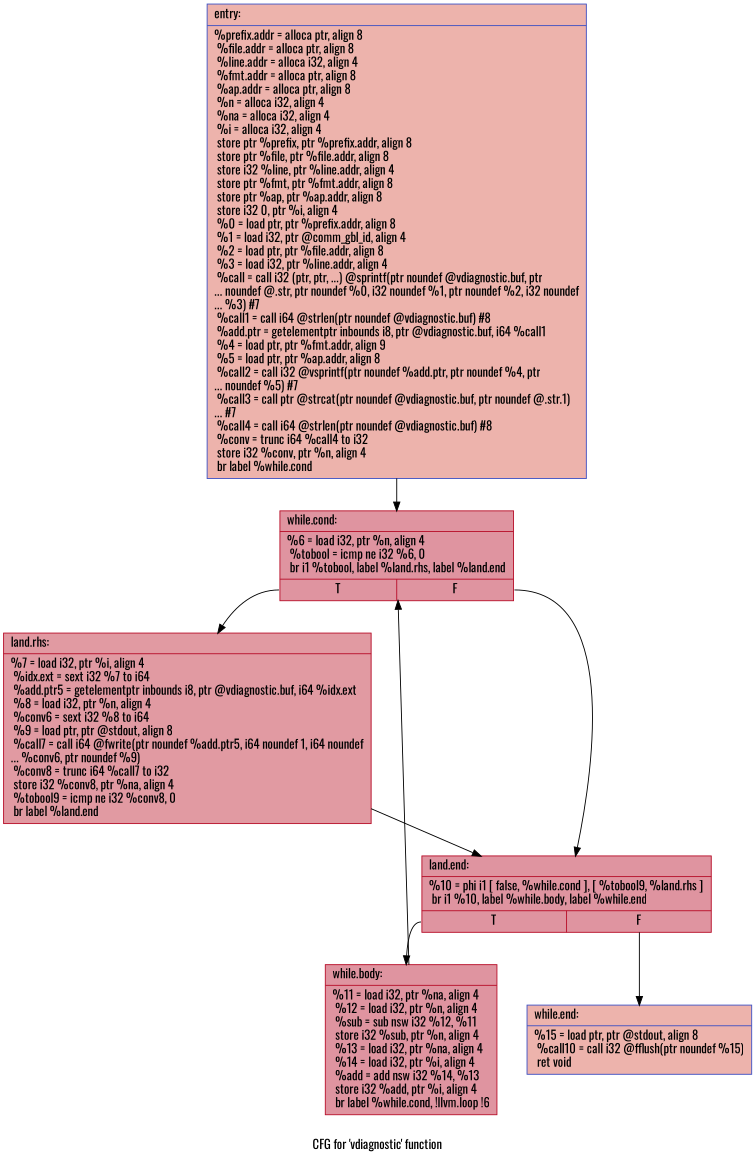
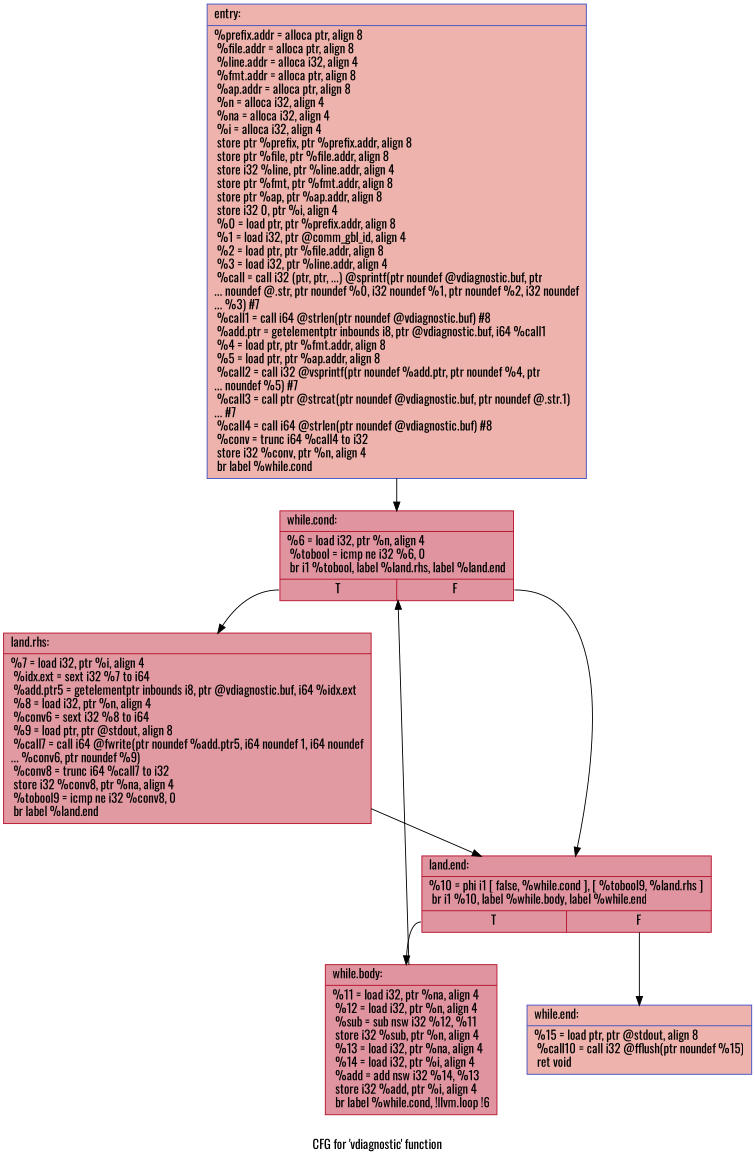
node "entry:": text "%4 = load ptr, ptr %fmt.addr, align 9" -> "%4 = load ptr, ptr %fmt.addr, align 8"
